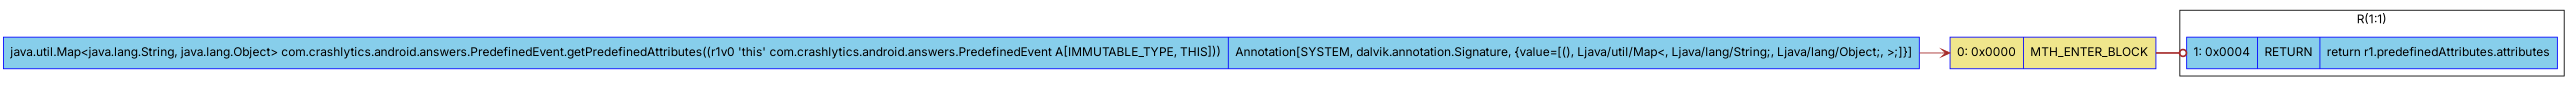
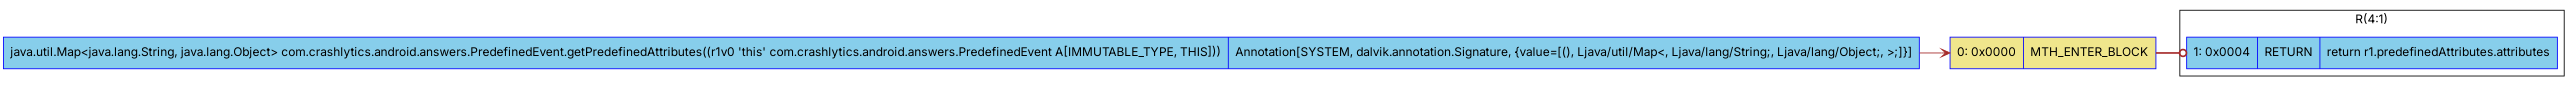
cluster "R(1:1)": label "R(1:1)" -> "R(4:1)"
